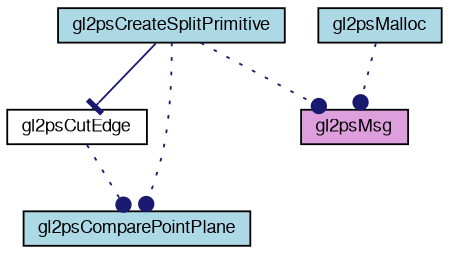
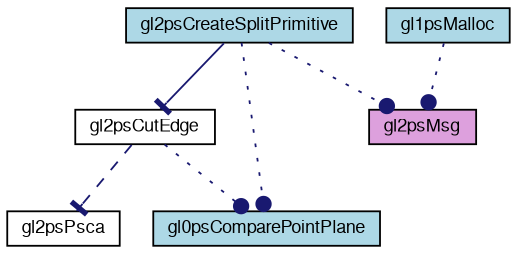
node "gl2psMalloc": label "gl2psMalloc" -> "gl1psMalloc"
node "gl2psPsca": added
node "gl2psComparePointPlane": label "gl2psComparePointPlane" -> "gl0psComparePointPlane"
